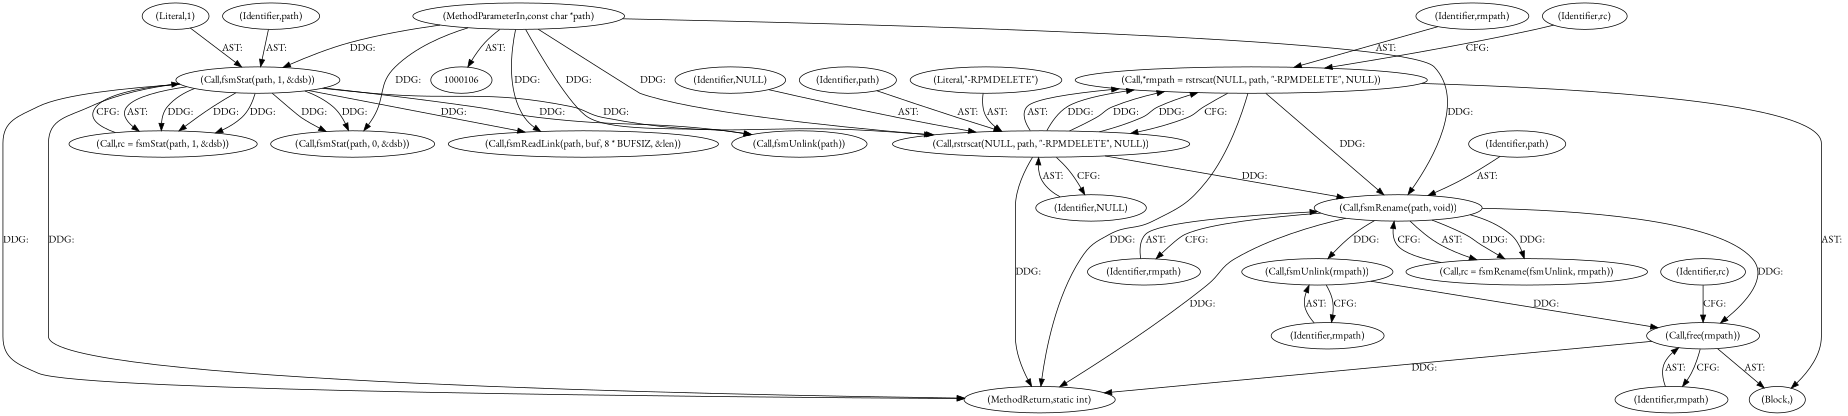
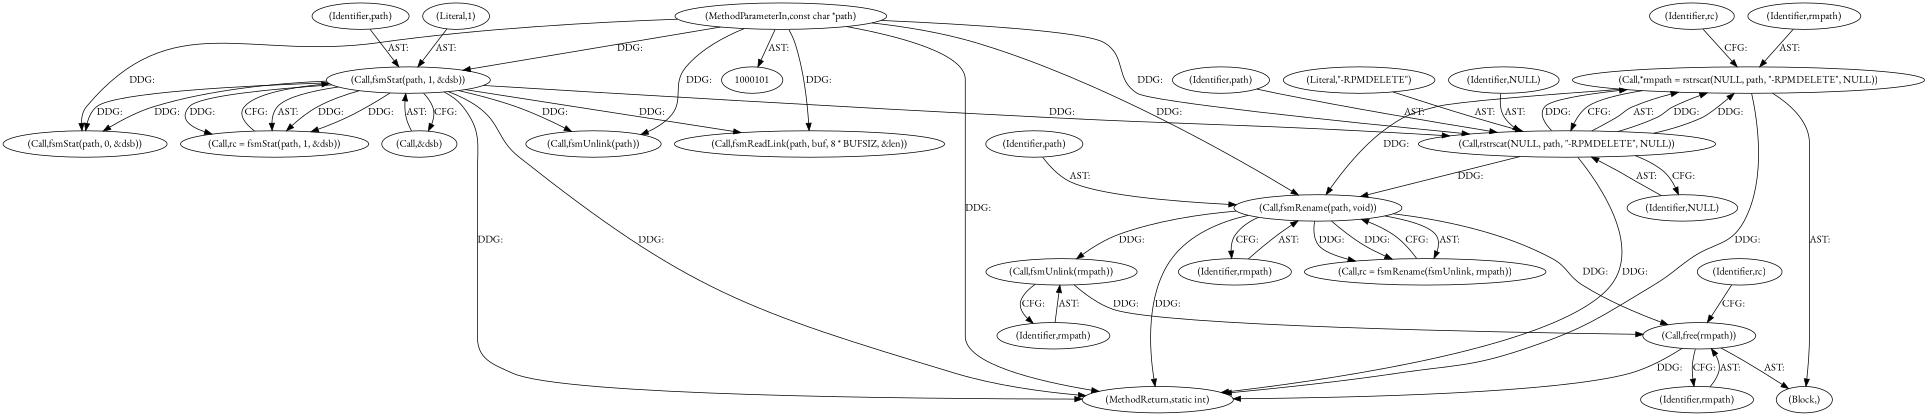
node "1000106": label "1000106" -> "1000101"
node "(Call,&dsb)": added
edge "(MethodParameterIn,const char *path)" -> "(MethodReturn,static int)": added, label "DDG:"
